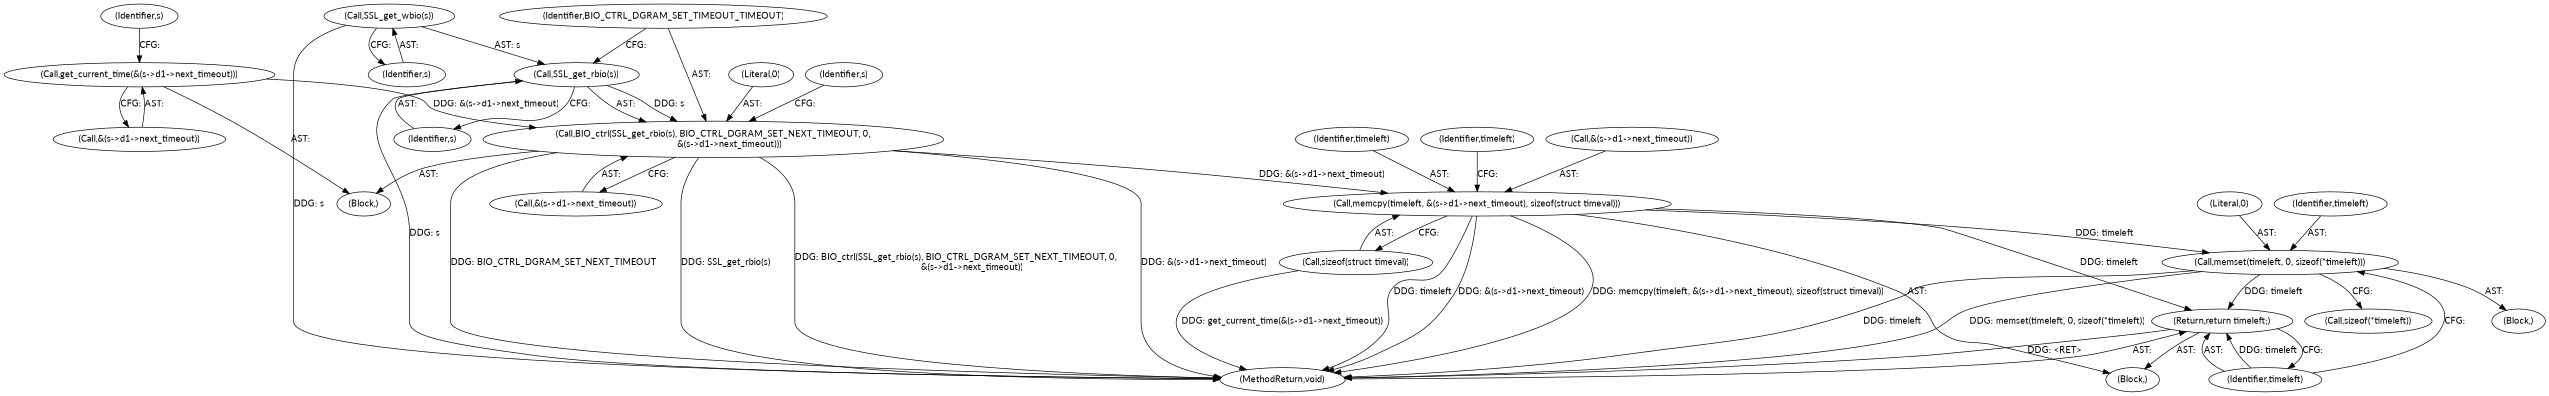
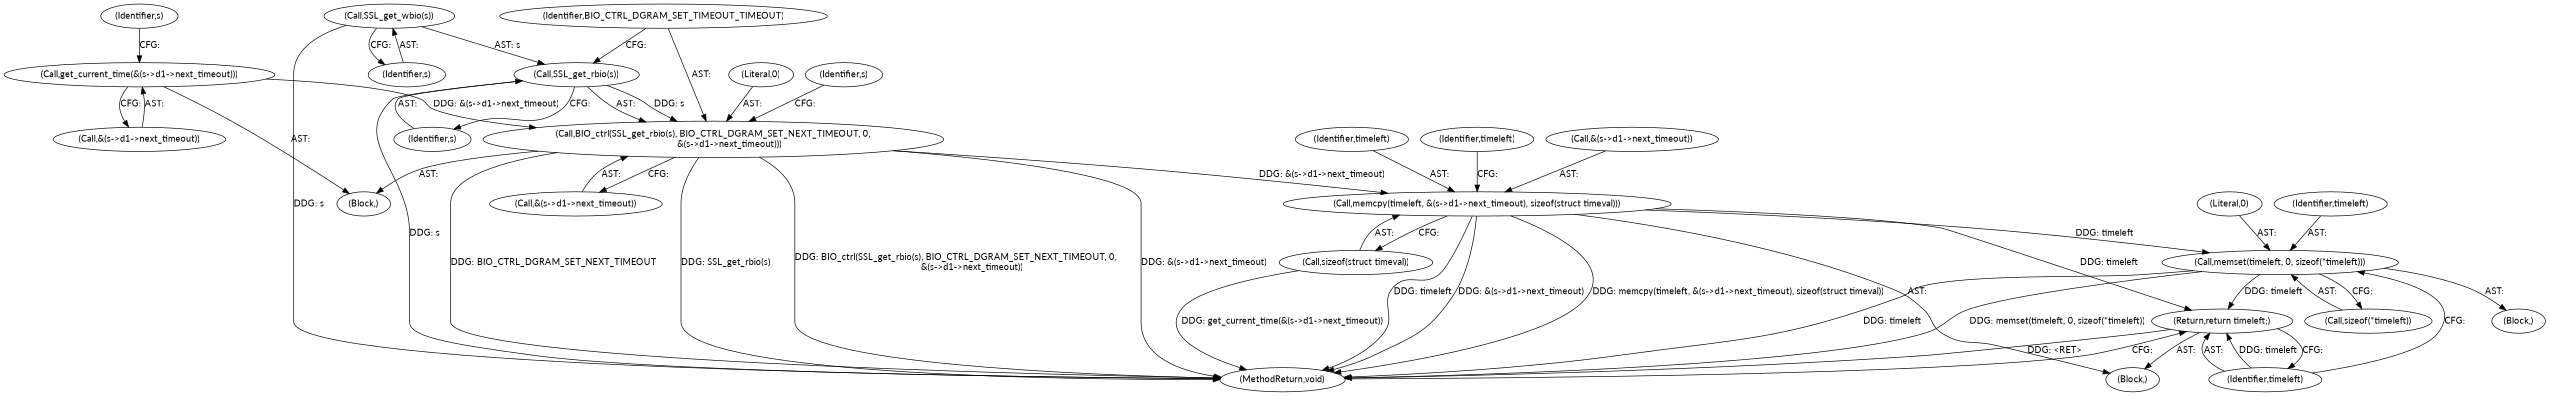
edge "(Call,sizeof(*timeleft))" -> "(Call,memset(timeleft, 0, sizeof(*timeleft)))": added, label "AST:"
edge "(MethodReturn,void)" -> "(Return,return timeleft;)": label "AST: " -> "CFG: "
